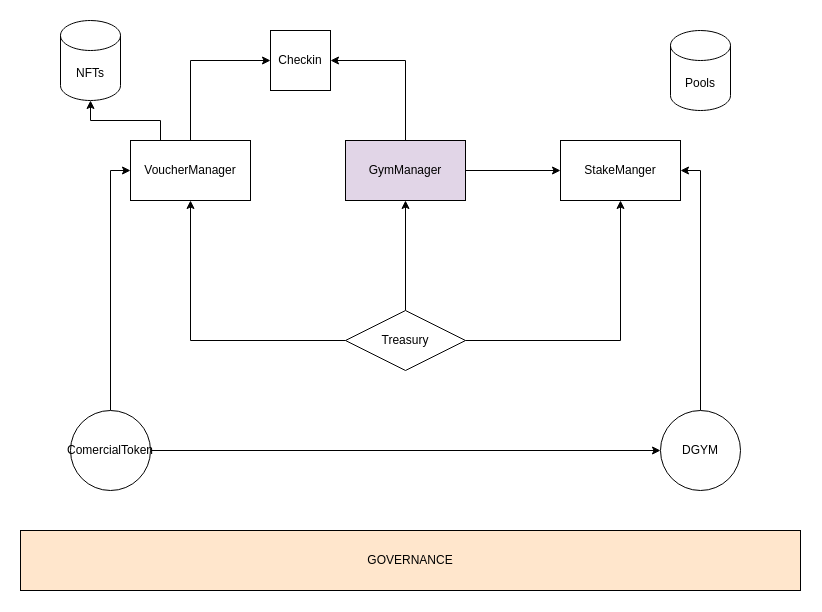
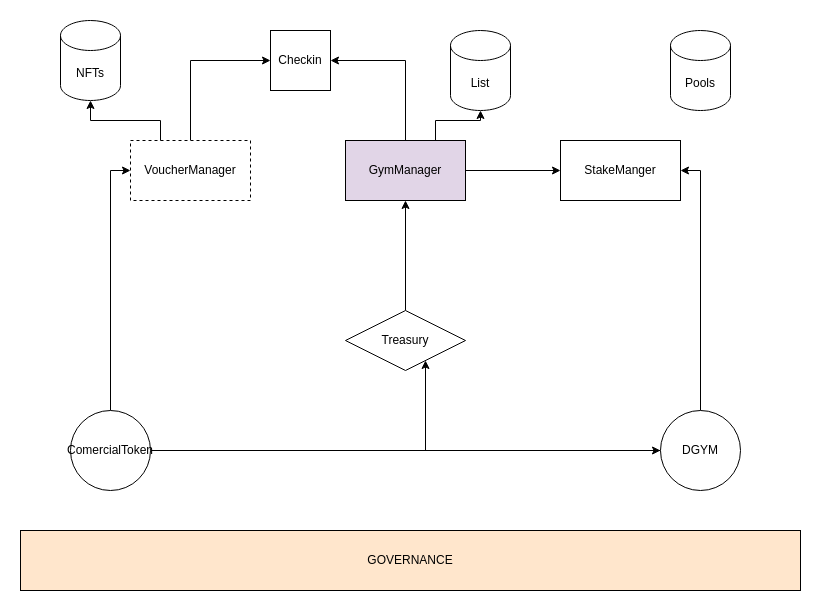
node "List": added
edge "GymManager" -> "List": added
node "VoucherManager": style solid -> dashed
edge "Treasury" -> "VoucherManager": removed
edge "Treasury" -> "StakeManger": removed
edge "DGYM" -> "Treasury": added
